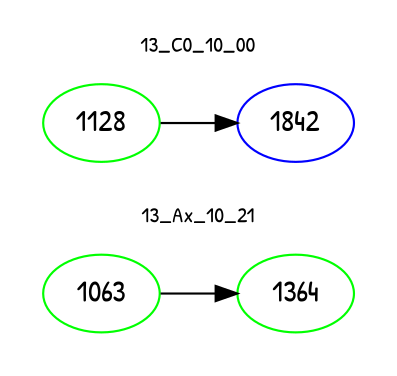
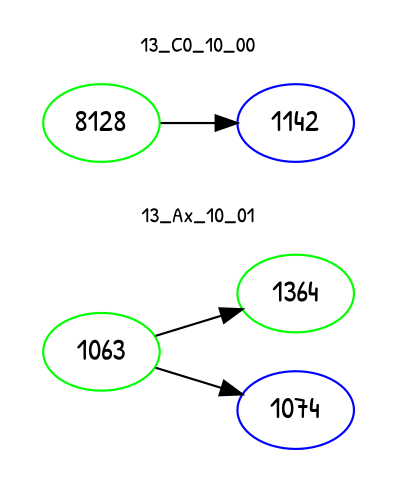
node "1128": label "1128" -> "8128"
node "1842": label "1842" -> "1142"
cluster "13_Ax_10_21": label "13_Ax_10_21" -> "13_Ax_10_01"
node "1074": added
